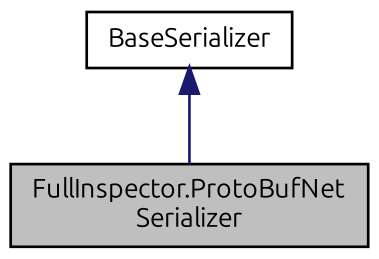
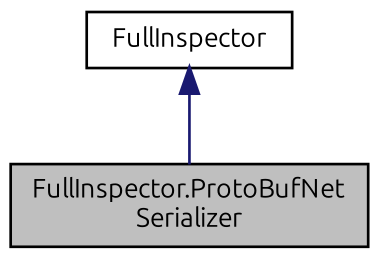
node "BaseSerializer": label "BaseSerializer" -> "FullInspector"
